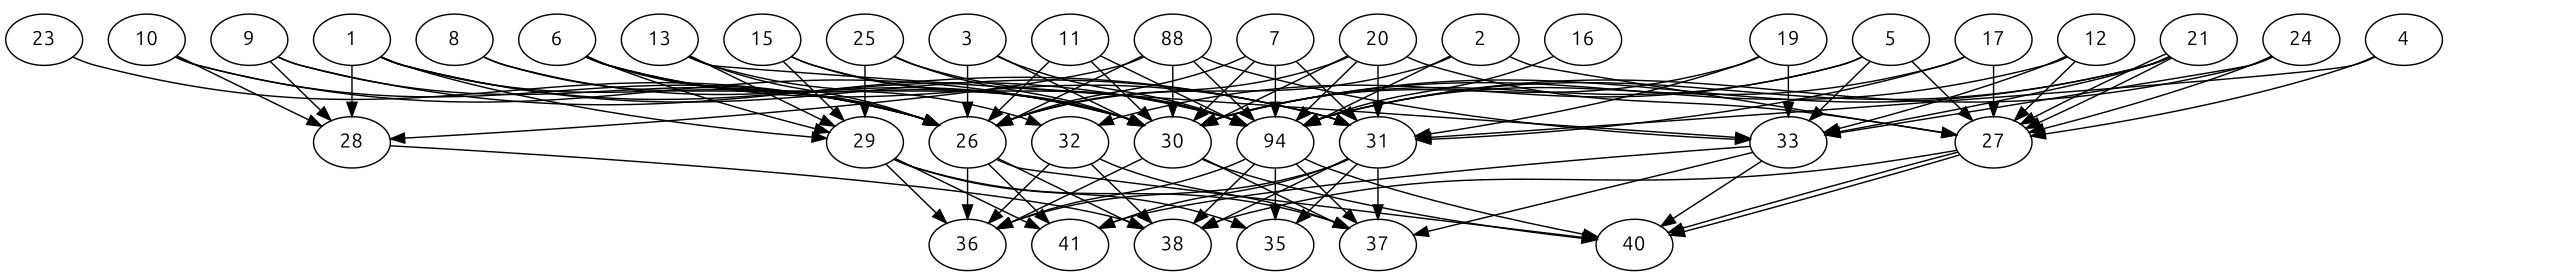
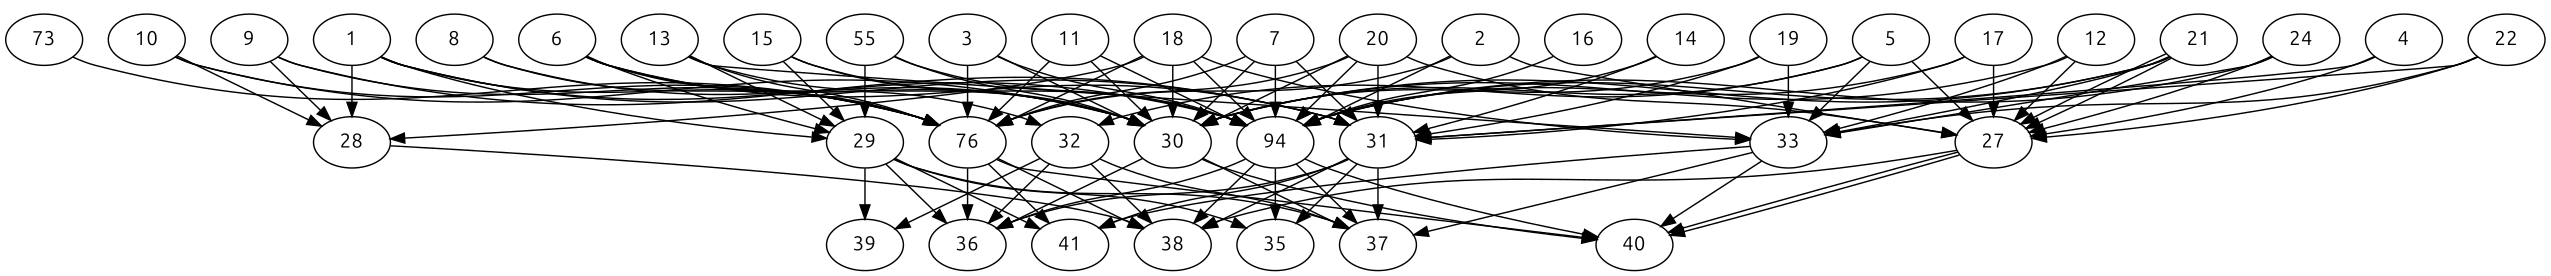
node "23": label "23" -> "73"
node "25": label "25" -> "55"
node "88": label "88" -> "18"
node "14": added
node "22": added
node "26": label "26" -> "76"
node "39": added
